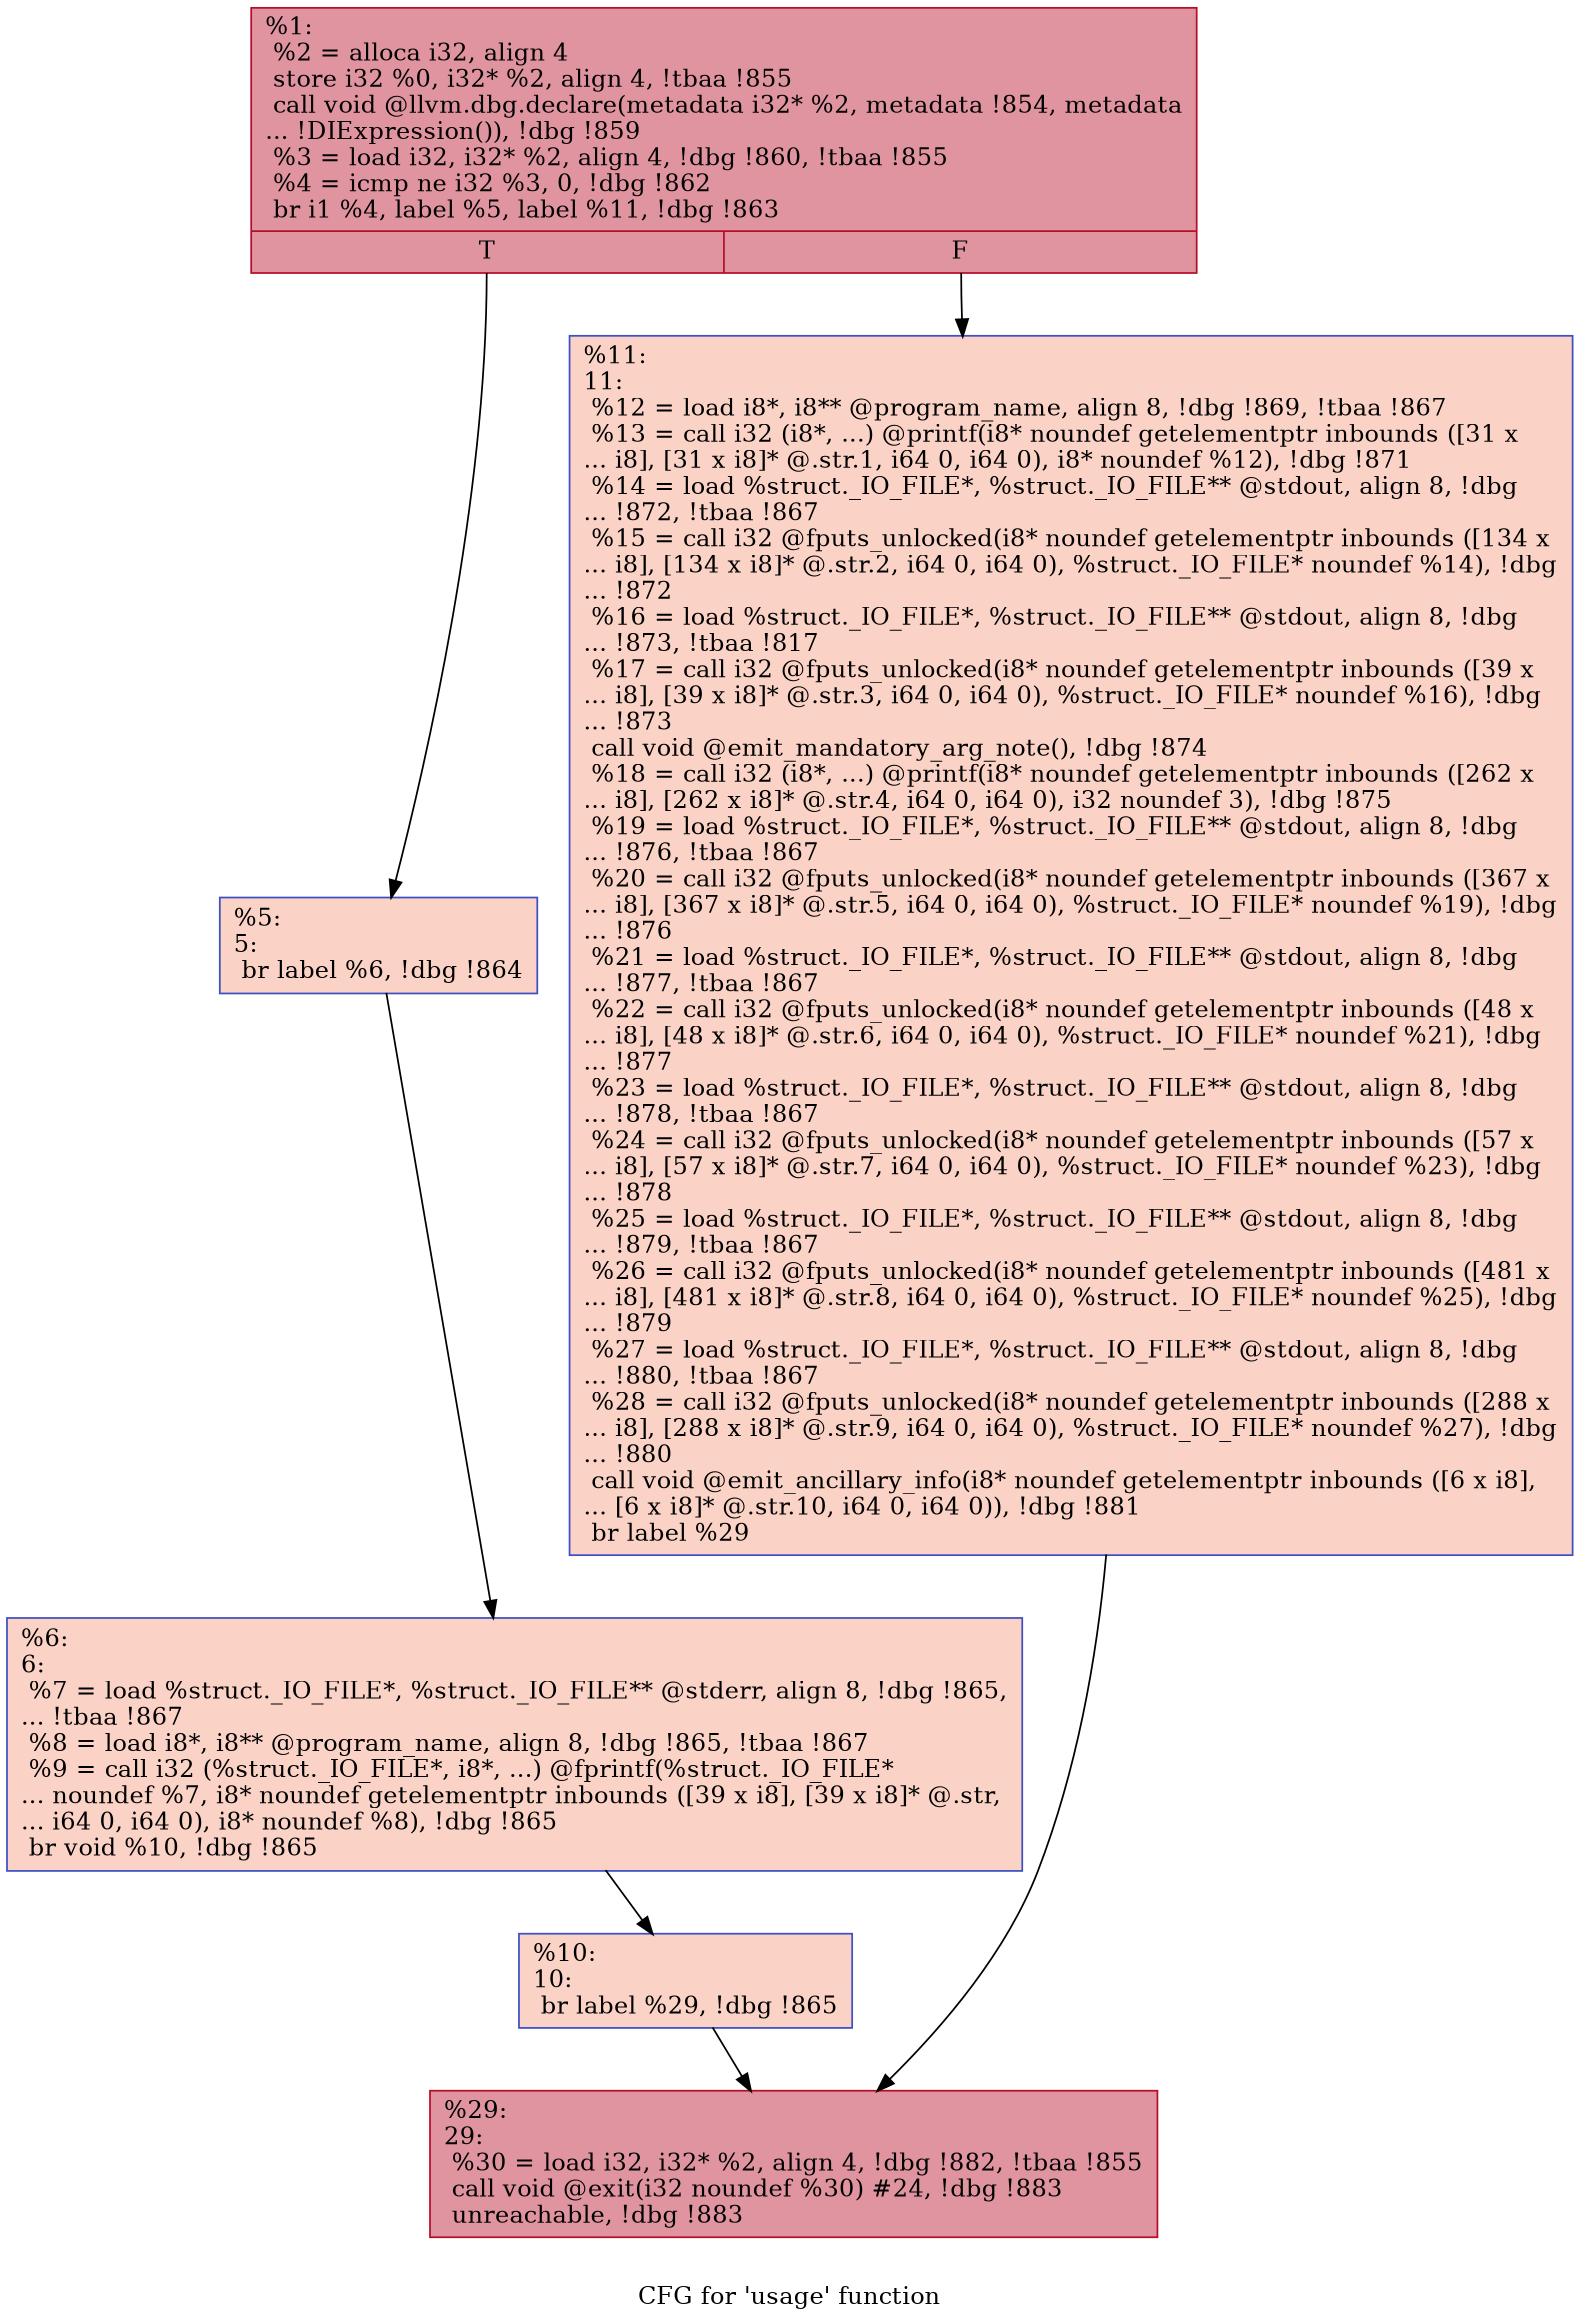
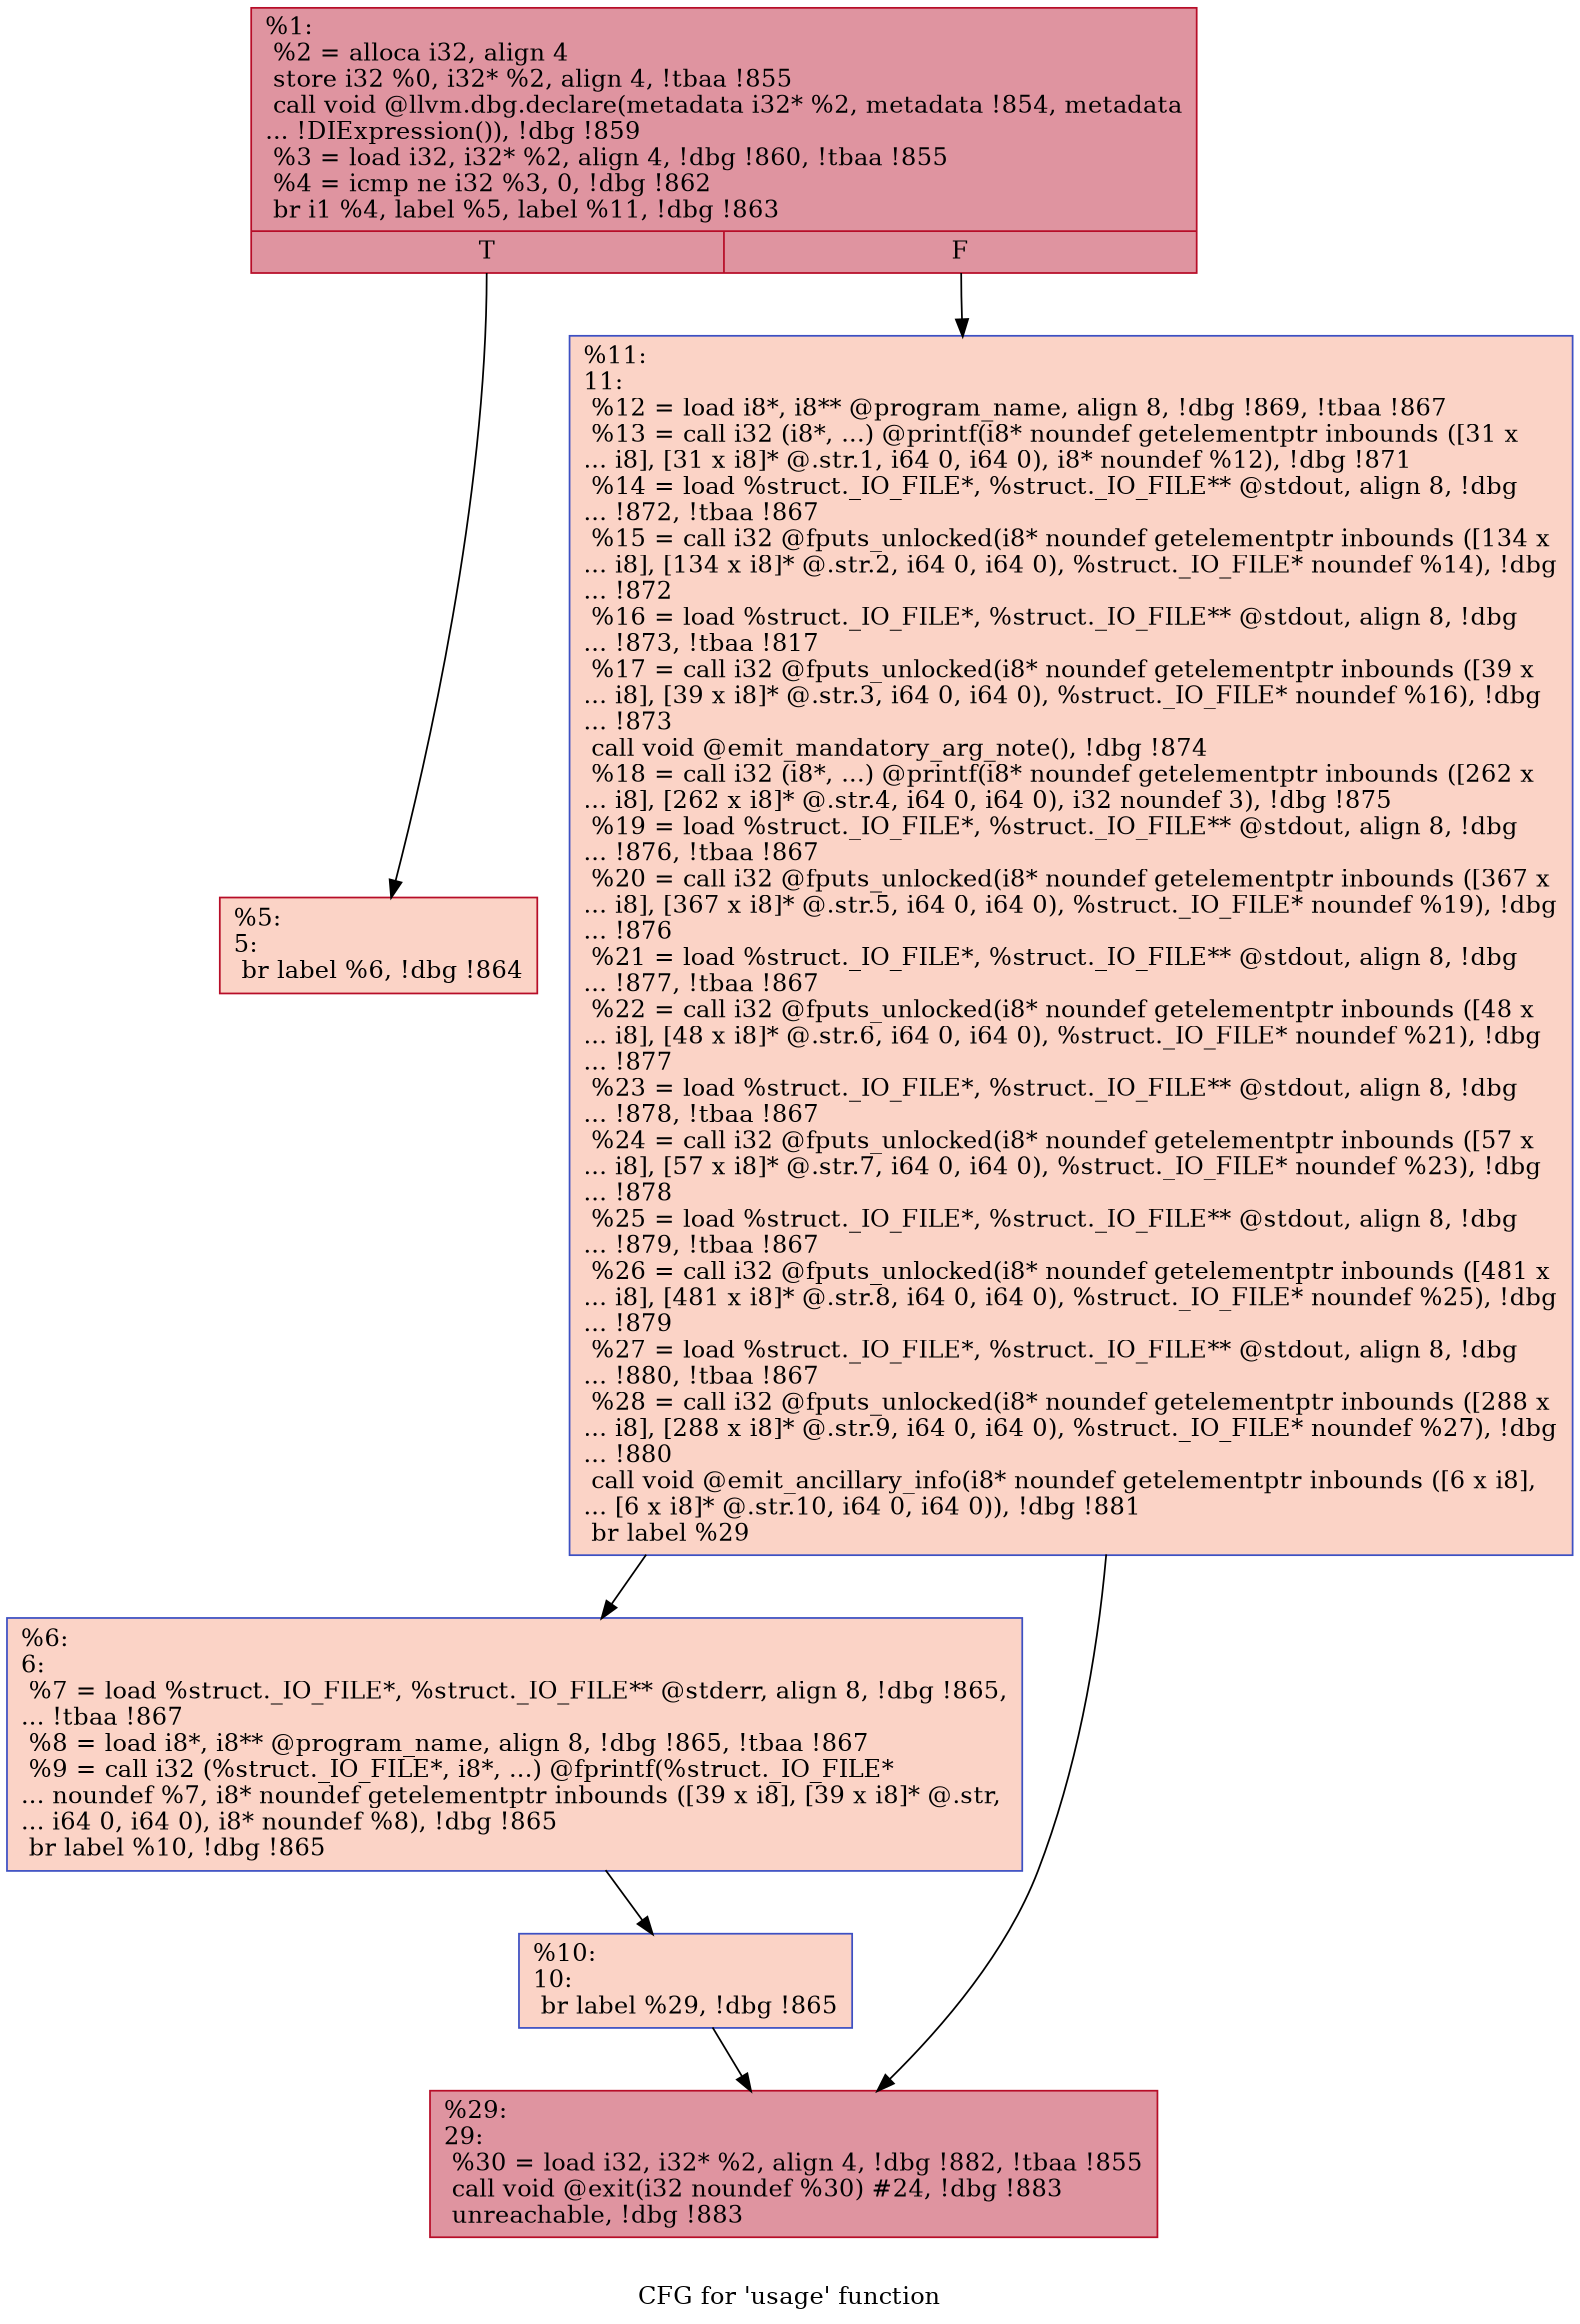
node "%5:": color #3d50c3ff -> #b70d28ff
edge "%5:" -> "%6:": now "%11:" -> "%6:"
node "%6:": text "br void %10, !dbg !865" -> "br label %10, !dbg !865"
